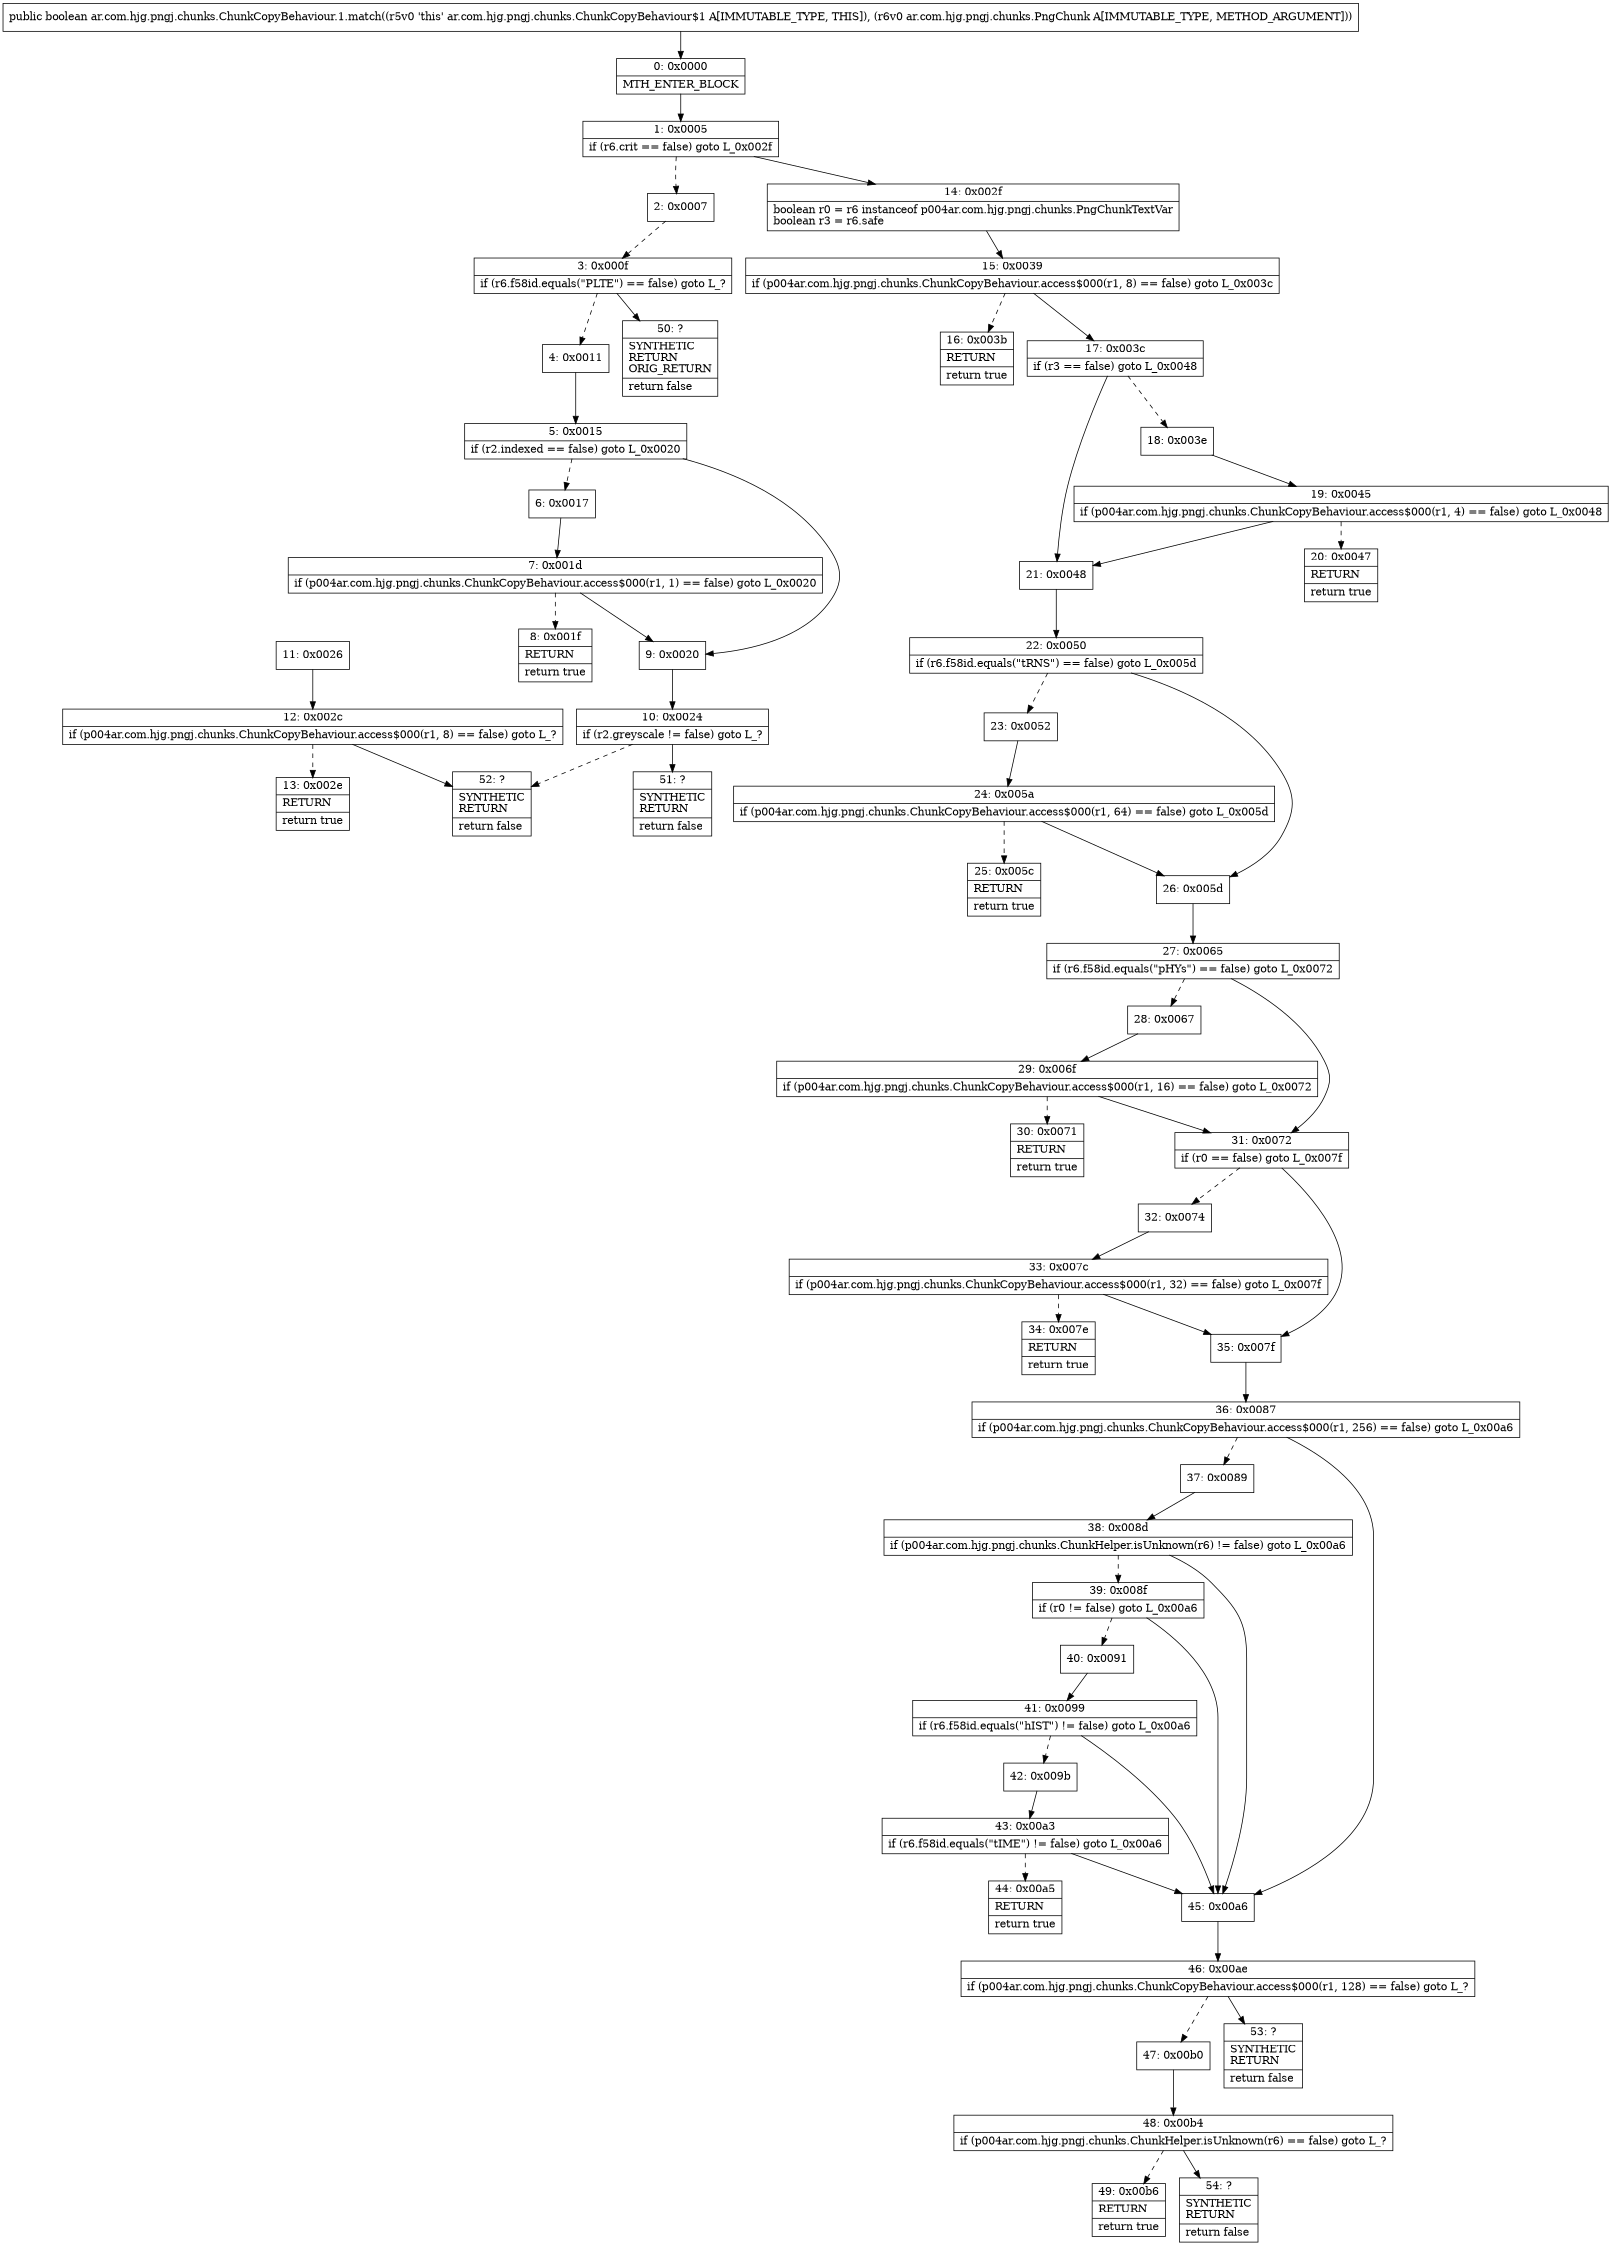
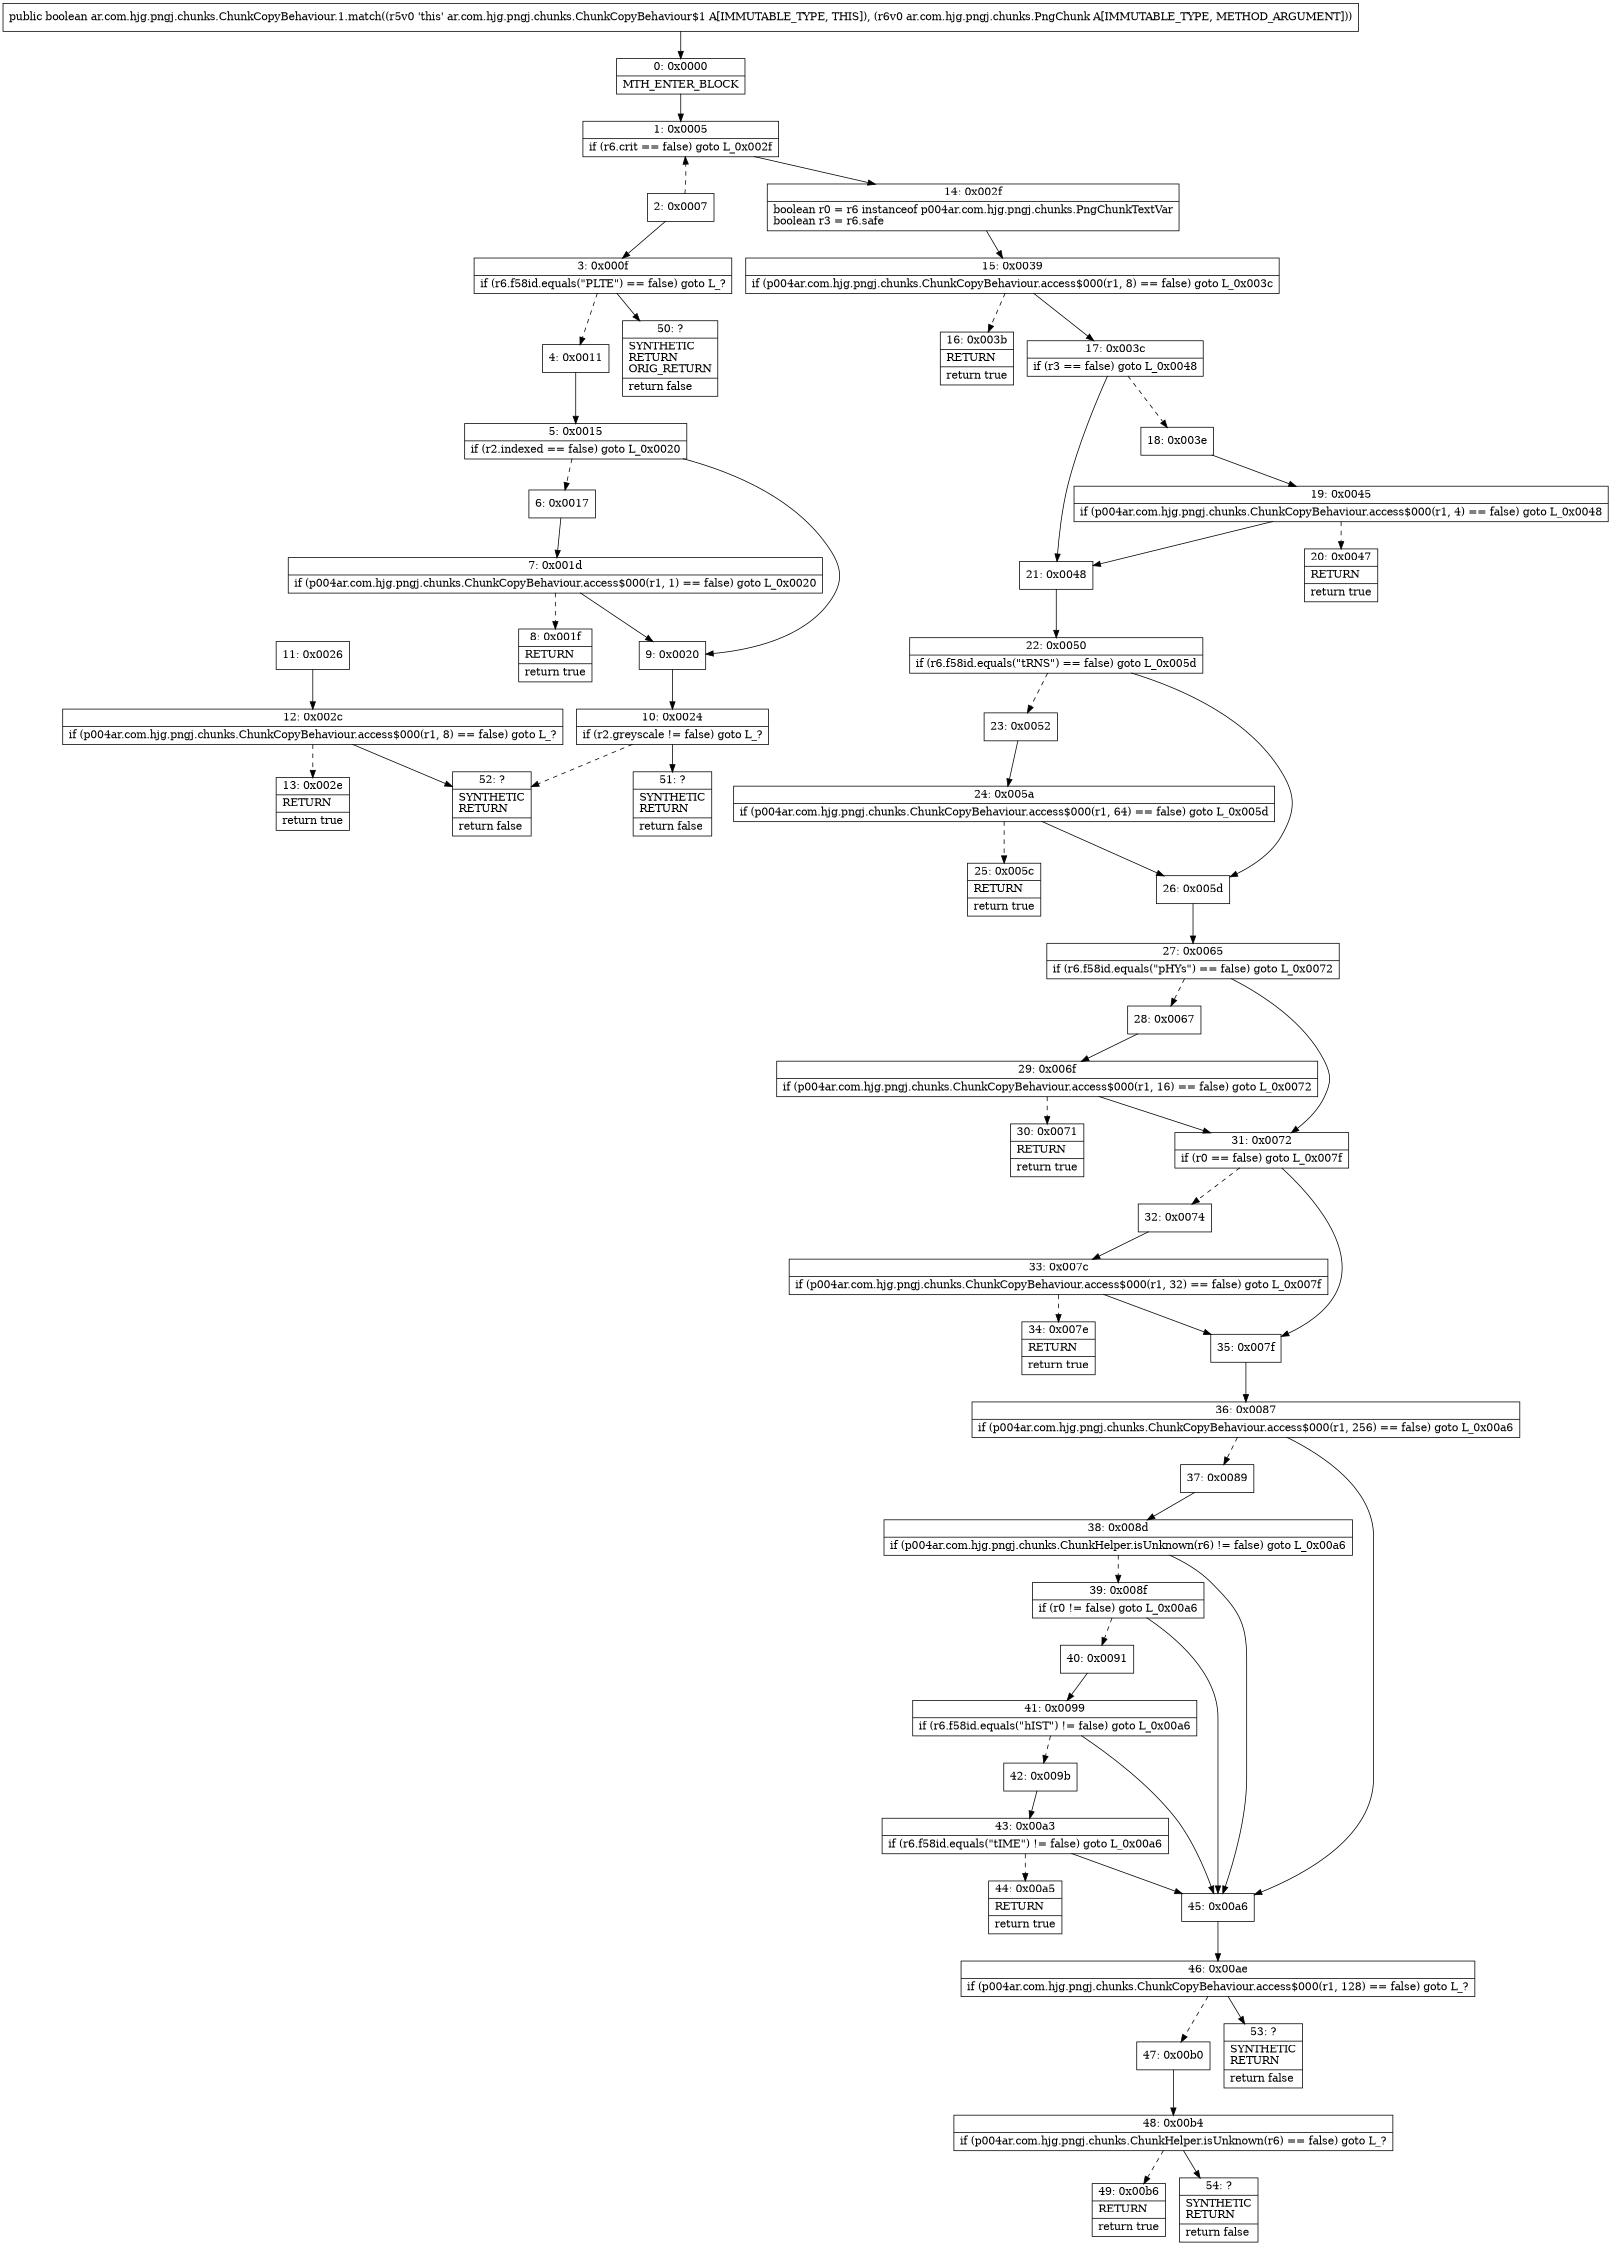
edge "1: 0x0005" -> "2: 0x0007": reversed
edge "2: 0x0007" -> "3: 0x000f": style dashed -> solid
